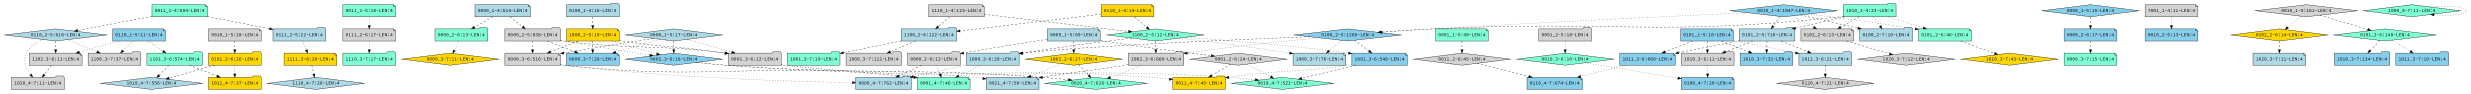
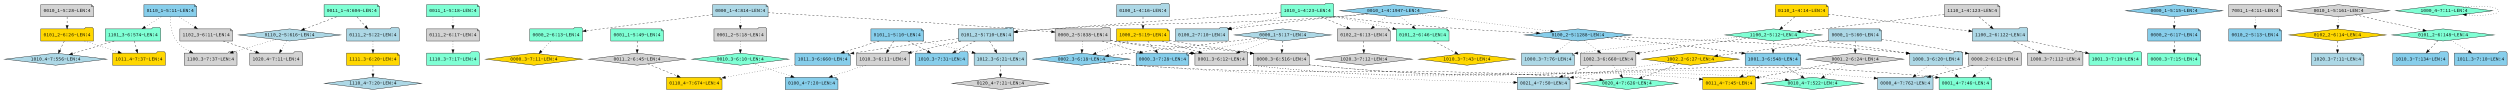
edge "0000_1-4:814-LEN:4" -> "0001_2-5:18-LEN:4": added
edge "0110_2-5:616-LEN:4" -> "1102_3-6:11-LEN:4": removed
node "0110_4-7:674-LEN:4": fillcolor skyblue -> gold
